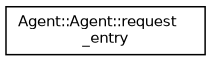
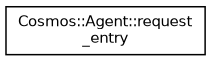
node "Agent::Agent::request _entry": label "Agent::Agent::request _entry" -> "Cosmos::Agent::request _entry"
